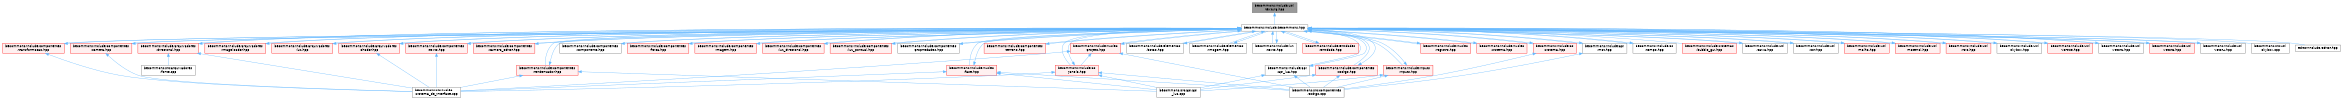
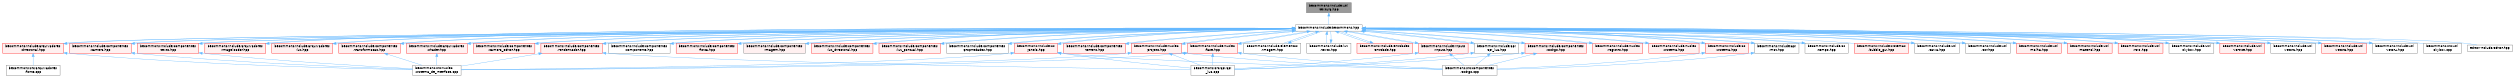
node "becommons/include/componentes /imagem.hpp": color red -> grey40
node "becommons/include/elementos /botao.hpp": removed
edge "becommons/include/os /janela.hpp" -> "becommons/include/nucleo /projeto.hpp": now "becommons/src/api/api _lua.cpp" -> "becommons/include/nucleo /projeto.hpp"
